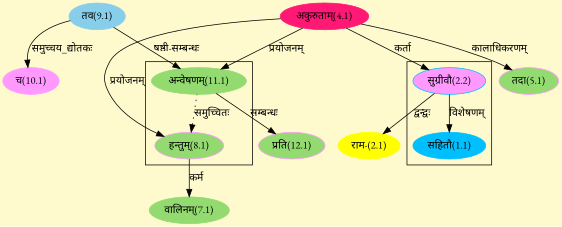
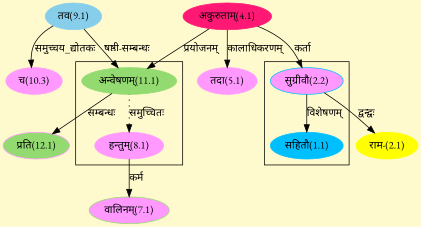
edge "अकुरुताम्(4.1)" -> "हन्तुम्(8.1)": removed, label "प्रयोजनम्"
node "च(10.1)": label "च(10.1)" -> "च(10.3)"
node "तदा(5.1)": fillcolor #93db70 -> #ff99ff
node "हन्तुम्(8.1)": fillcolor #93db70 -> #ff99ff
node "वालिनम्(7.1)": fillcolor #93db70 -> #ff99ff
